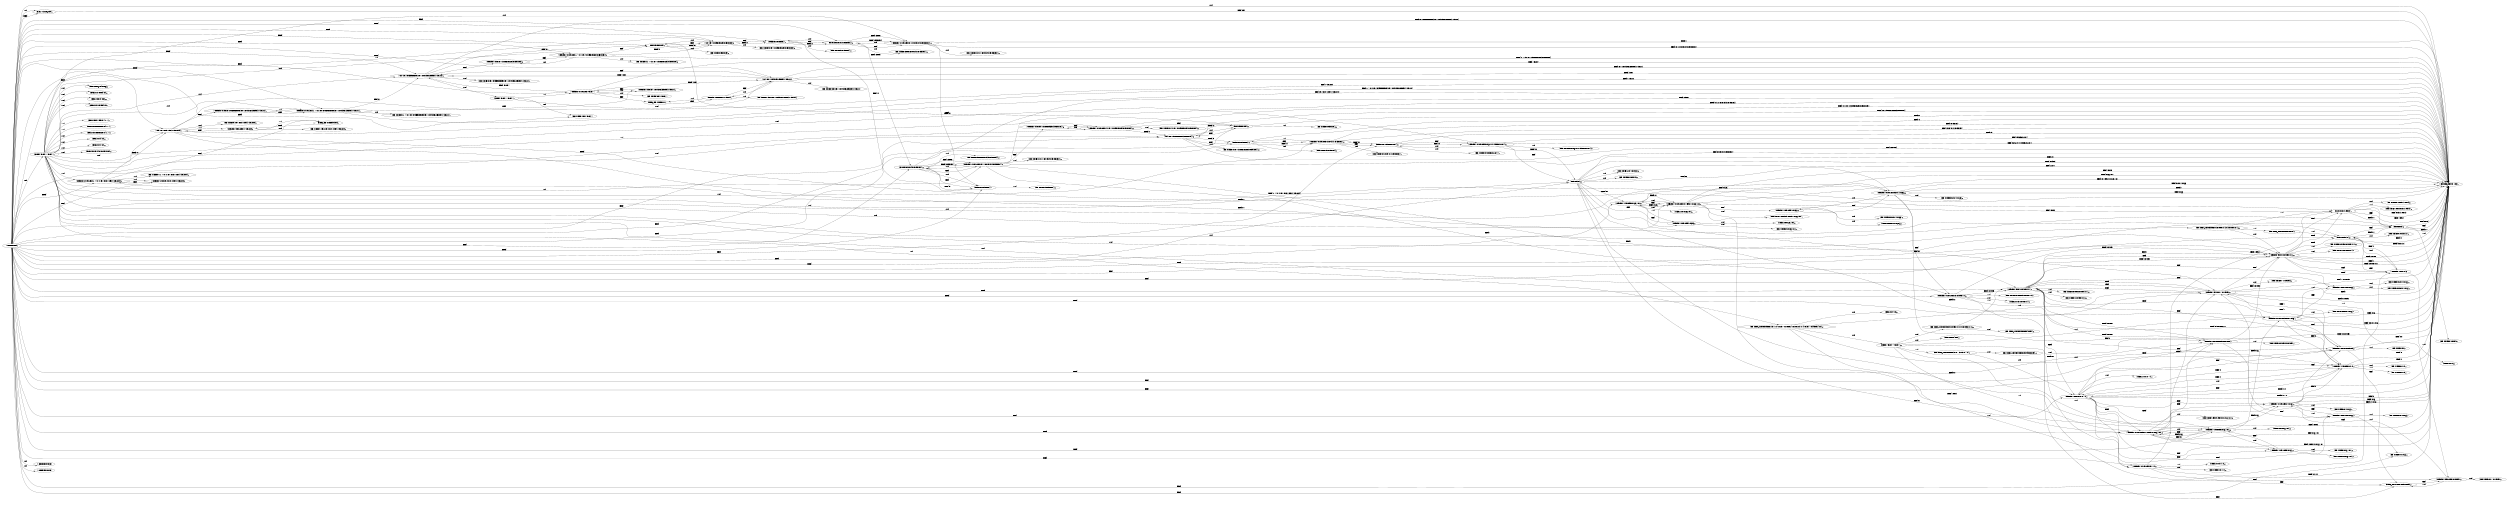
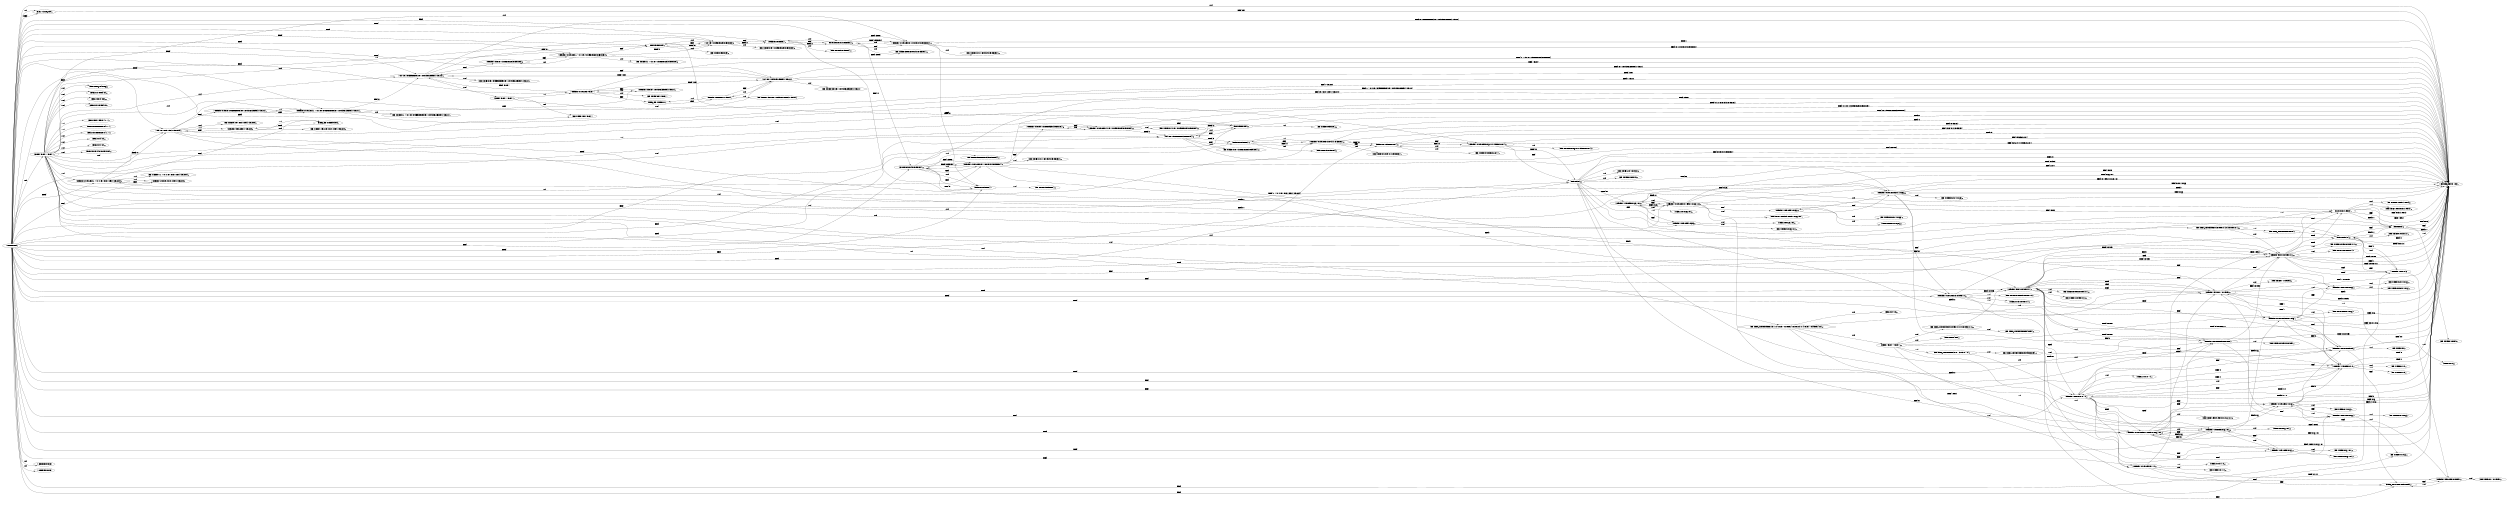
edge "(METHOD,main)" -> "(<operator>.subtraction,arr[0] - 96)": removed, label "DDG:"
